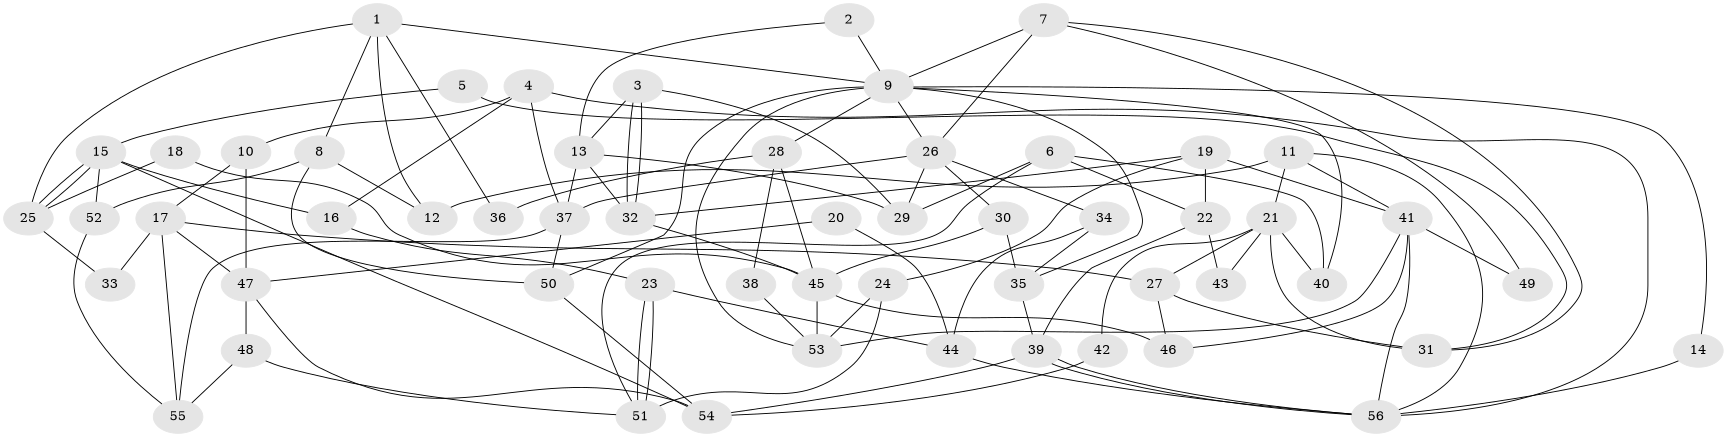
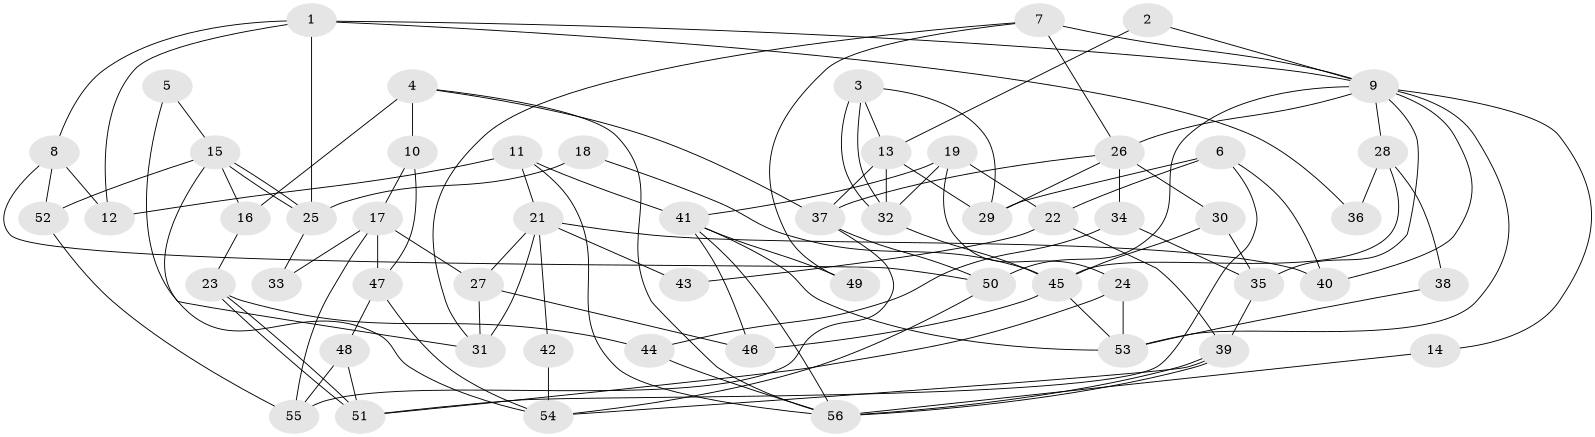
node "20": removed
